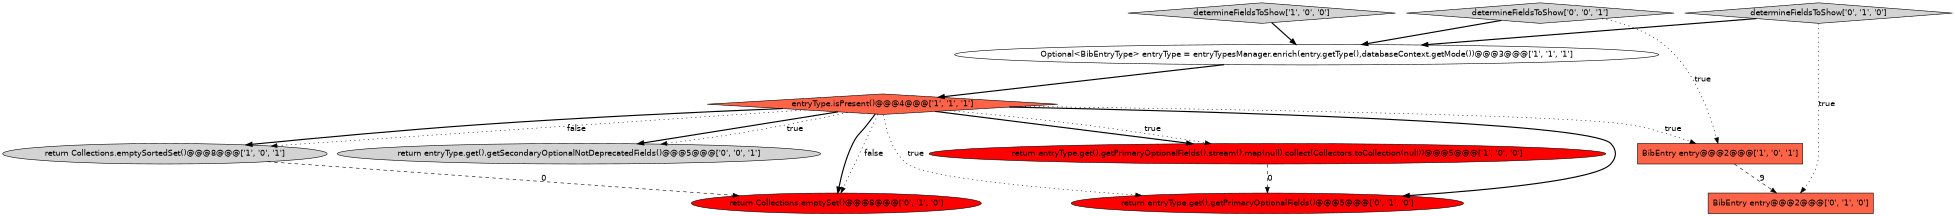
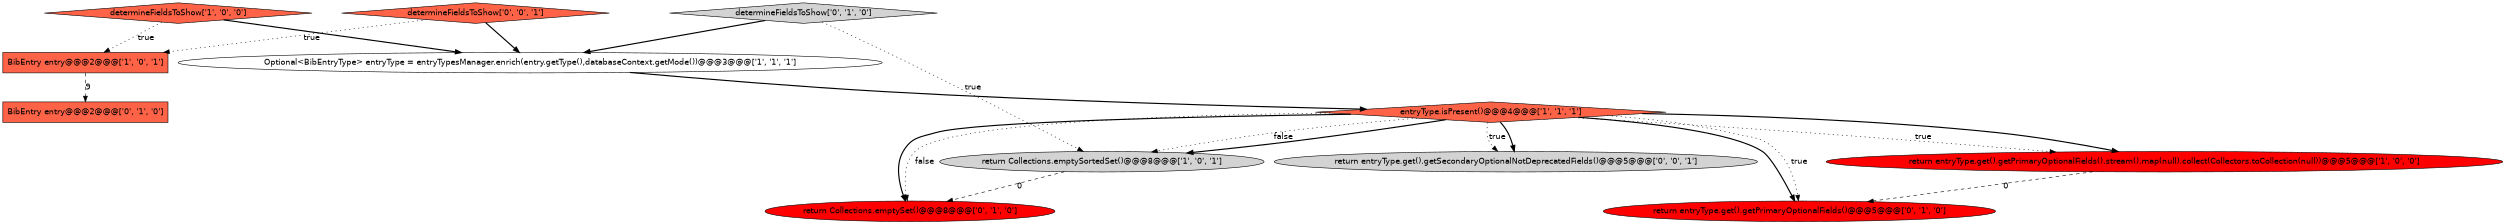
node "determineFieldsToShow['1', '0', '0']": fillcolor lightgray -> tomato
node "determineFieldsToShow['0', '0', '1']": fillcolor lightgray -> tomato
edge "determineFieldsToShow['0', '1', '0']" -> "BibEntry entry@@@2@@@['0', '1', '0']": now "determineFieldsToShow['0', '1', '0']" -> "return Collections.emptySortedSet()@@@8@@@['1', '0', '1']"
edge "entryType.isPresent()@@@4@@@['1', '1', '1']" -> "BibEntry entry@@@2@@@['1', '0', '1']": now "determineFieldsToShow['1', '0', '0']" -> "BibEntry entry@@@2@@@['1', '0', '1']"
